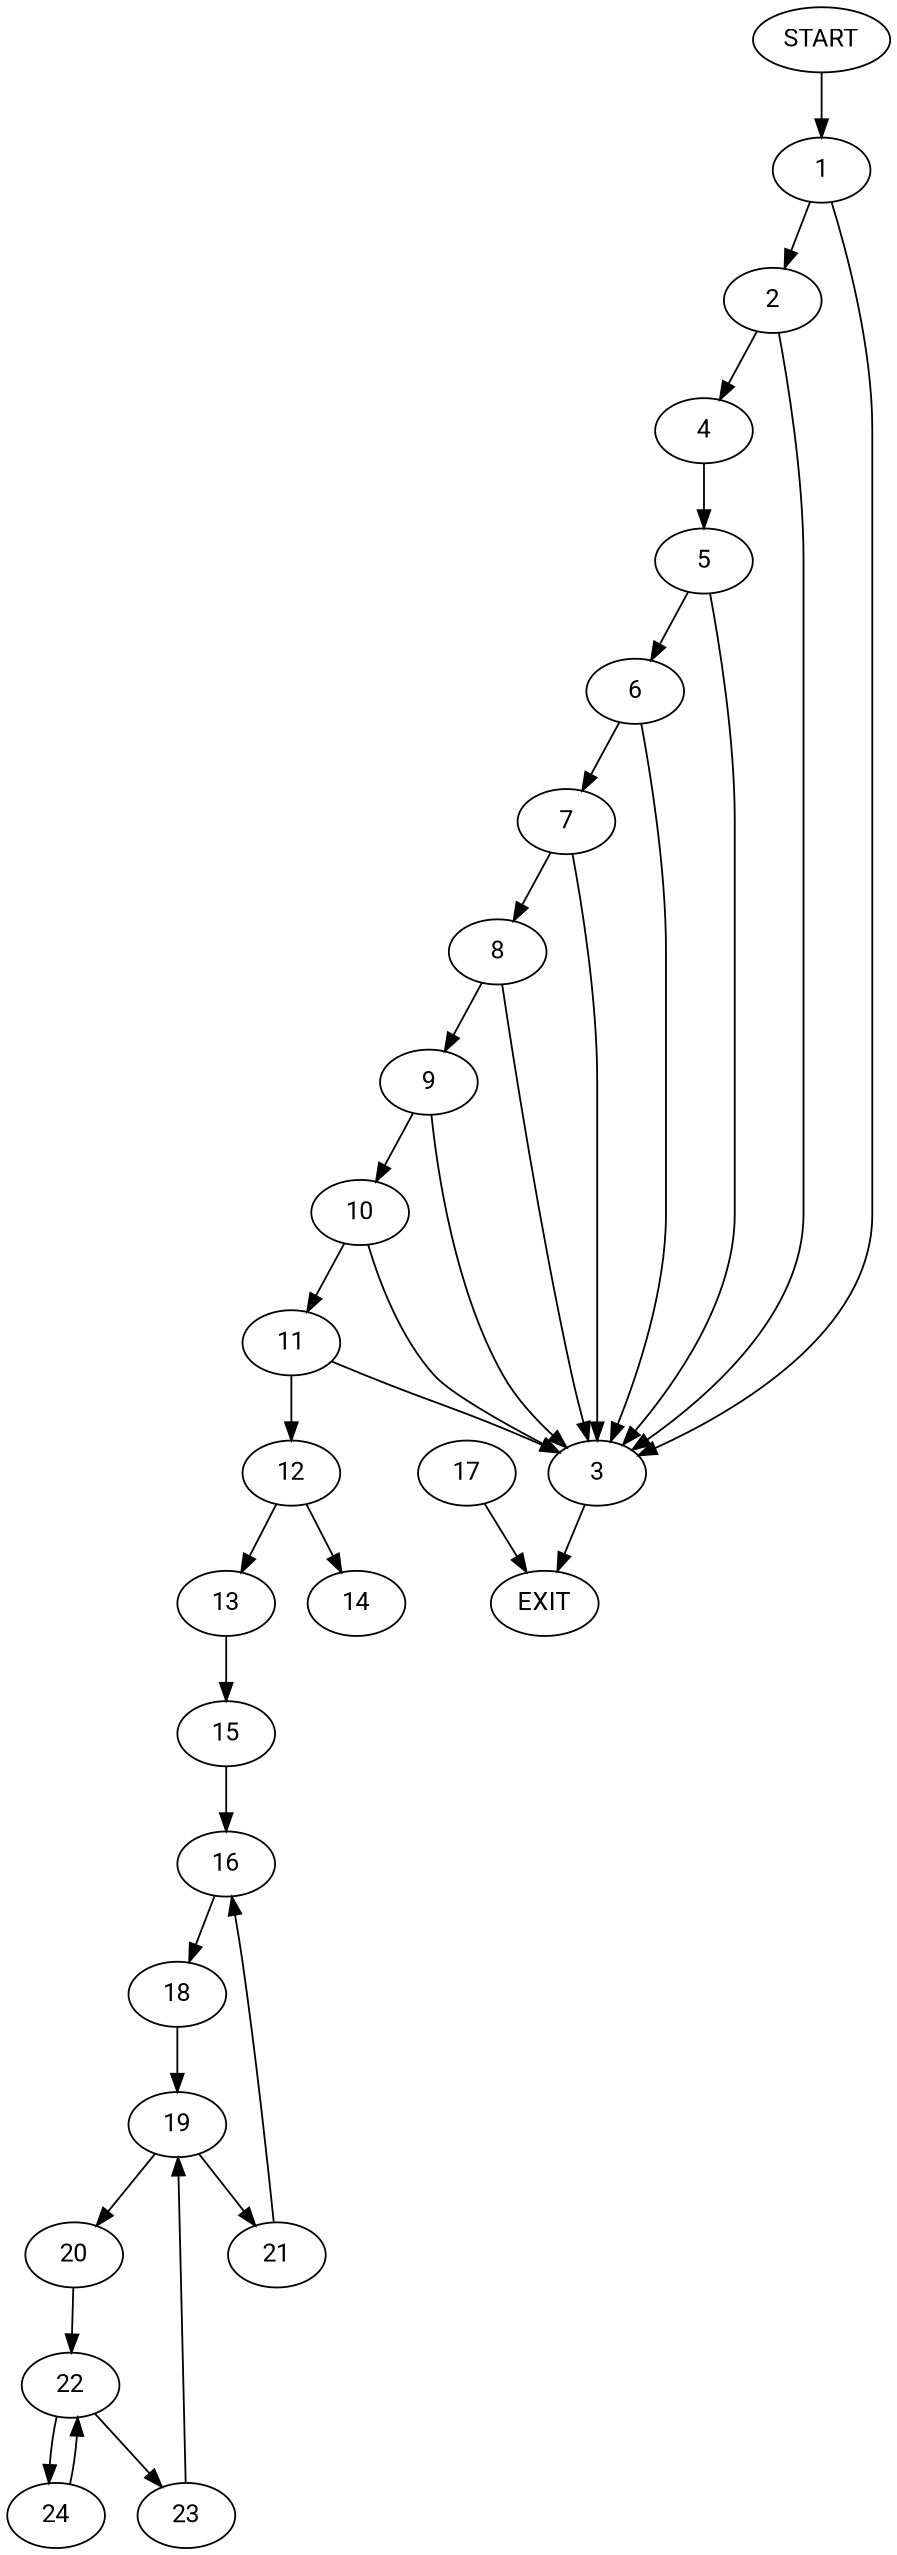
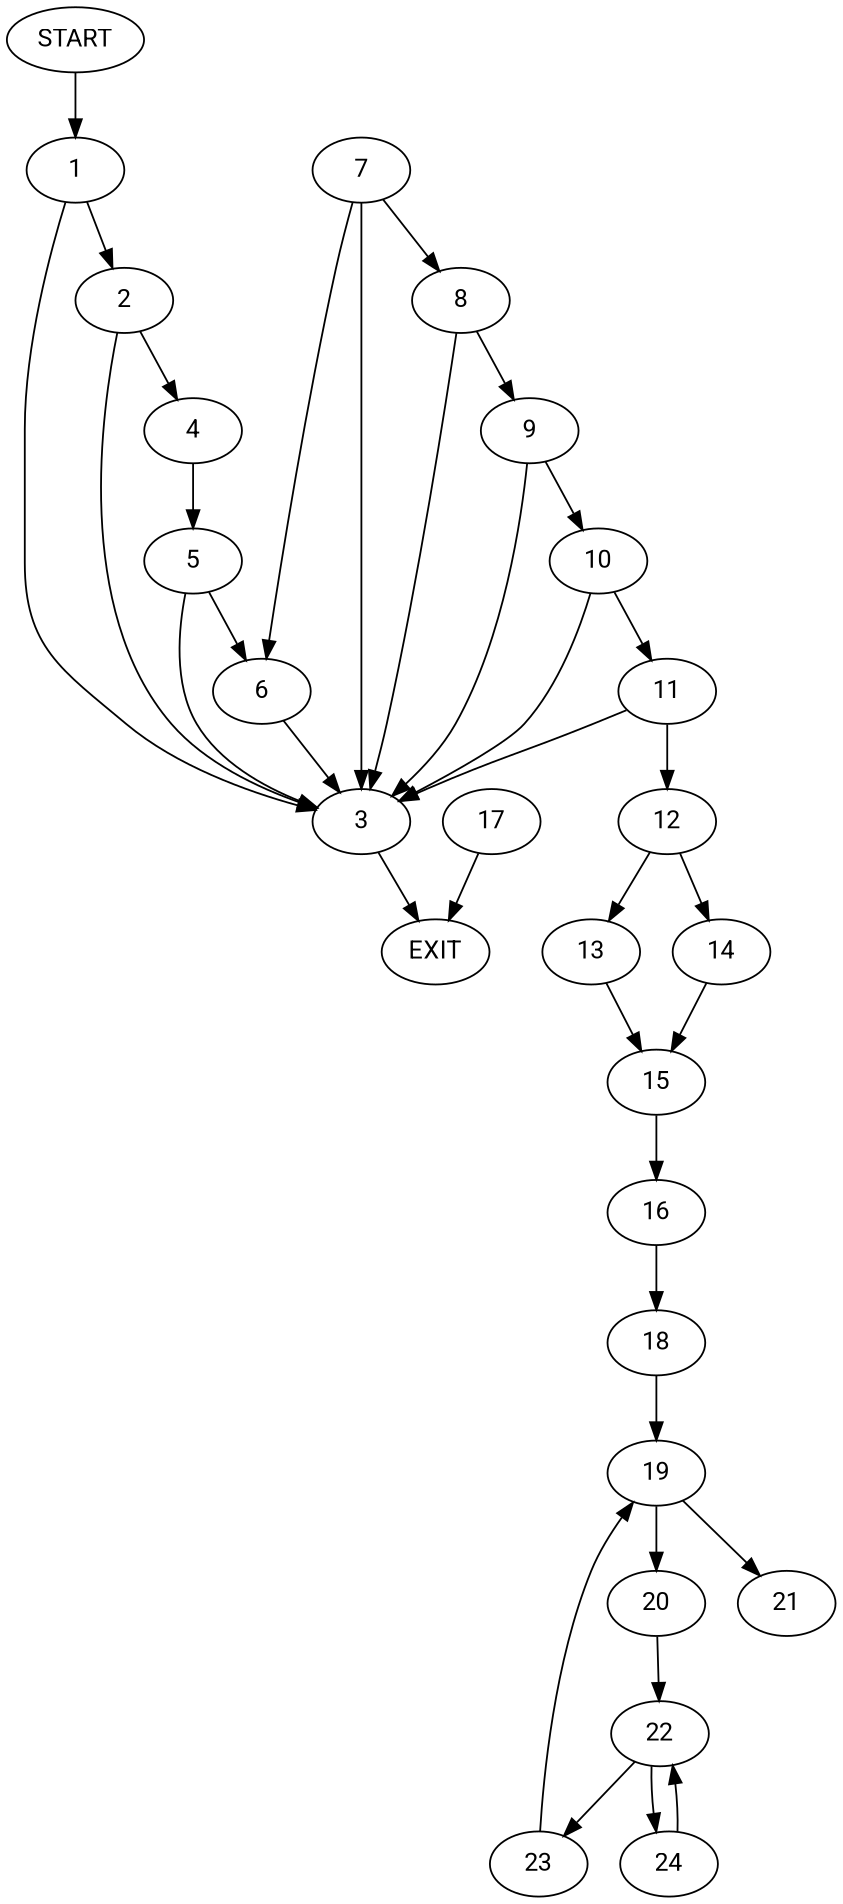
edge "6" -> "7": reversed
edge "14" -> "15": added
edge "21" -> "16": removed
